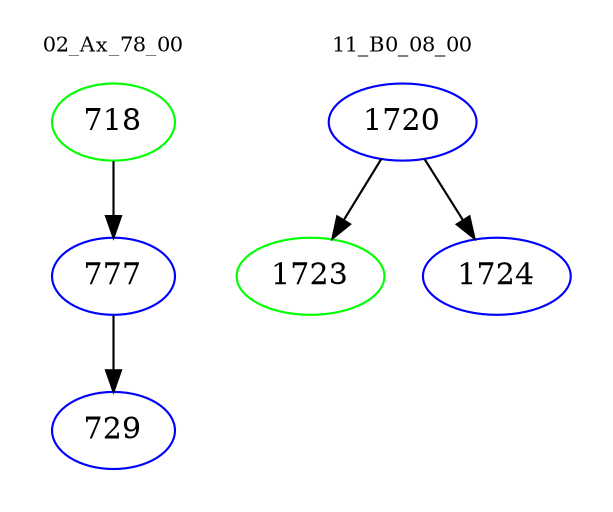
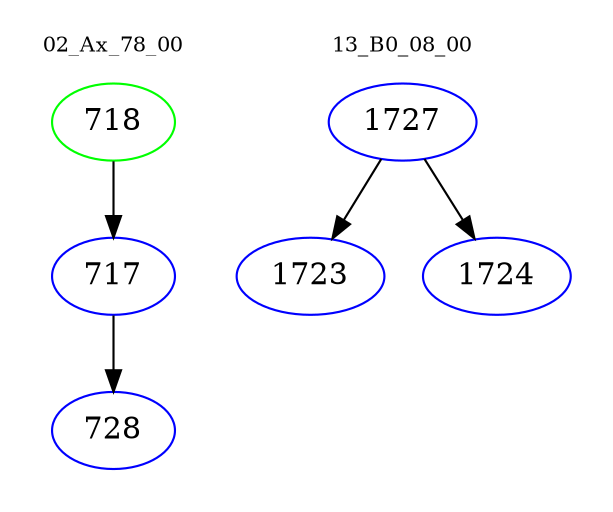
cluster "11_B0_08_00": label "11_B0_08_00" -> "13_B0_08_00"
node "1720": label "1720" -> "1727"
node "777": label "777" -> "717"
node "1723": color green -> blue
node "729": label "729" -> "728"
